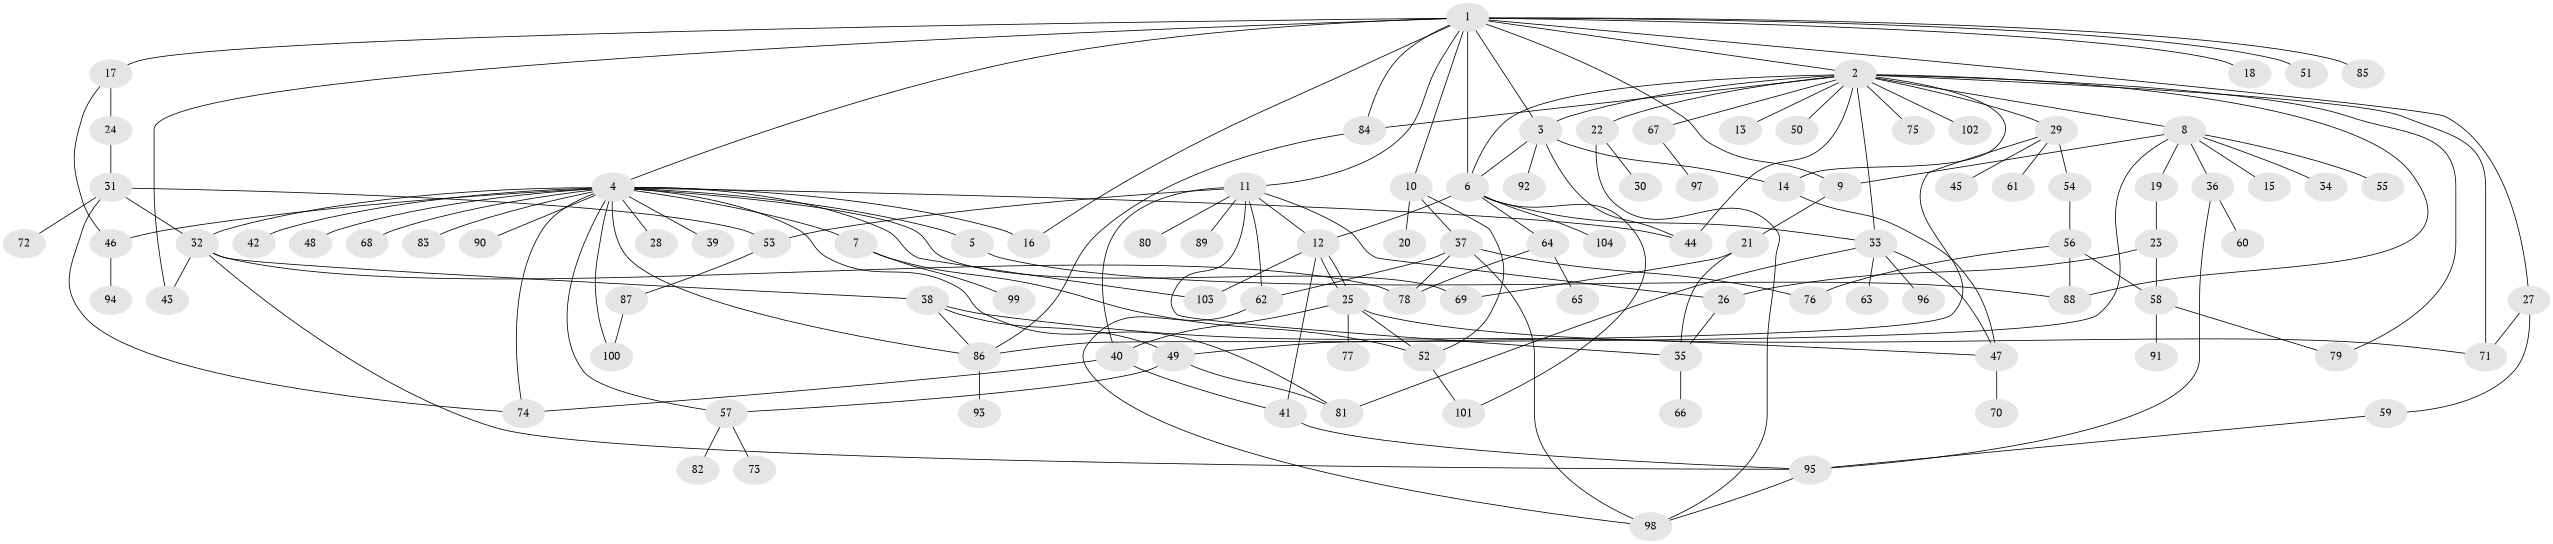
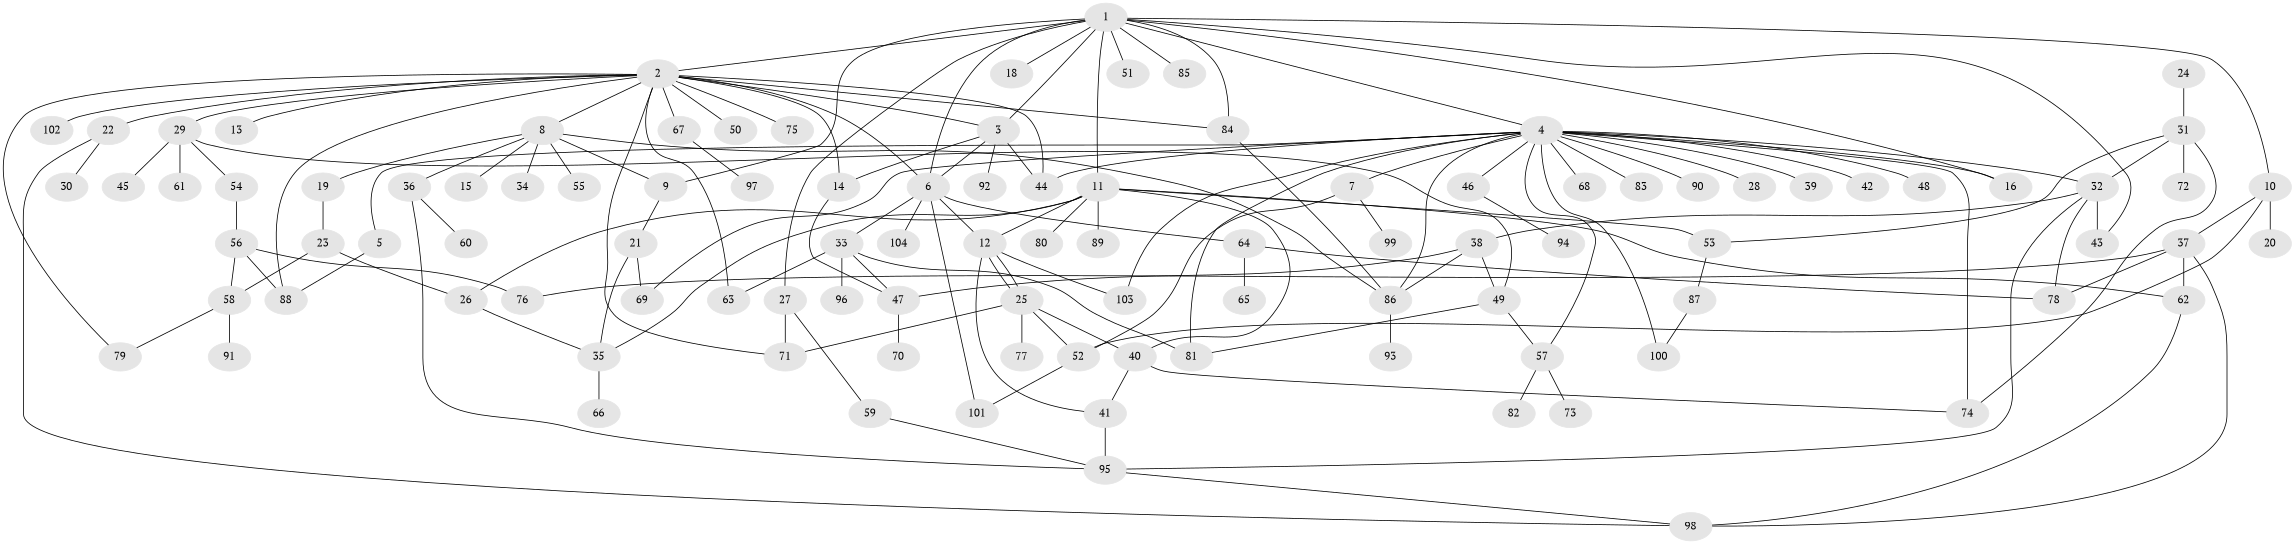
node "17": removed
edge "2" -- "33": now "2" -- "63"
